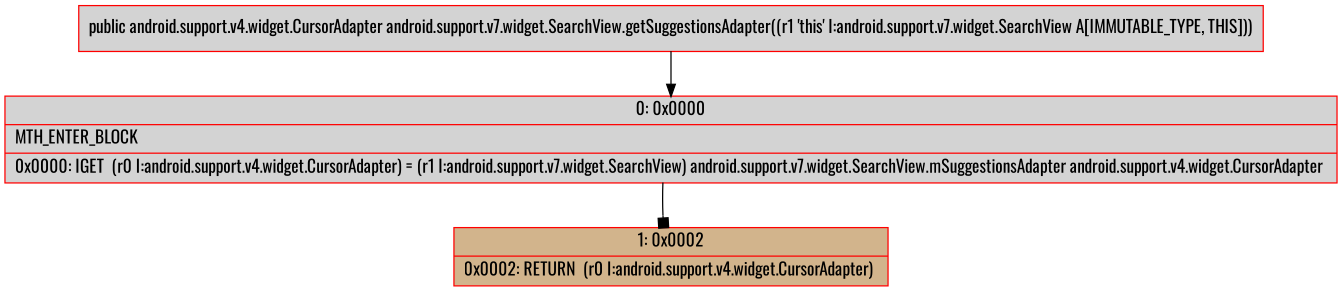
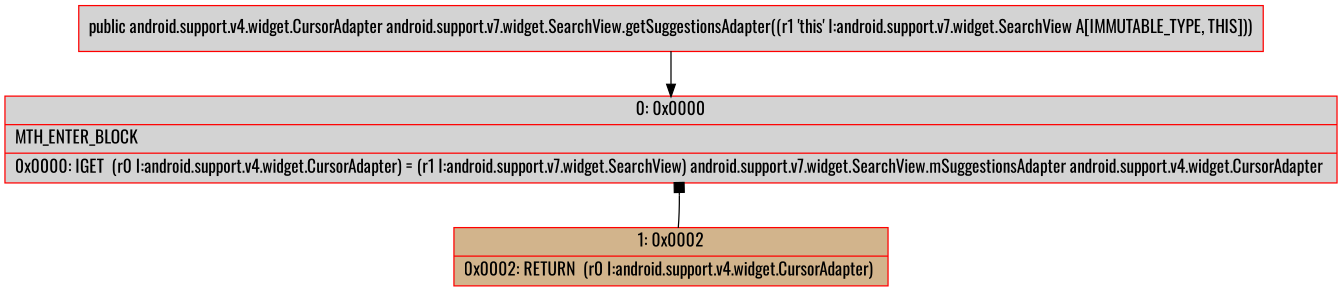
edge "0: 0x0000" -> "1: 0x0002": reversed
